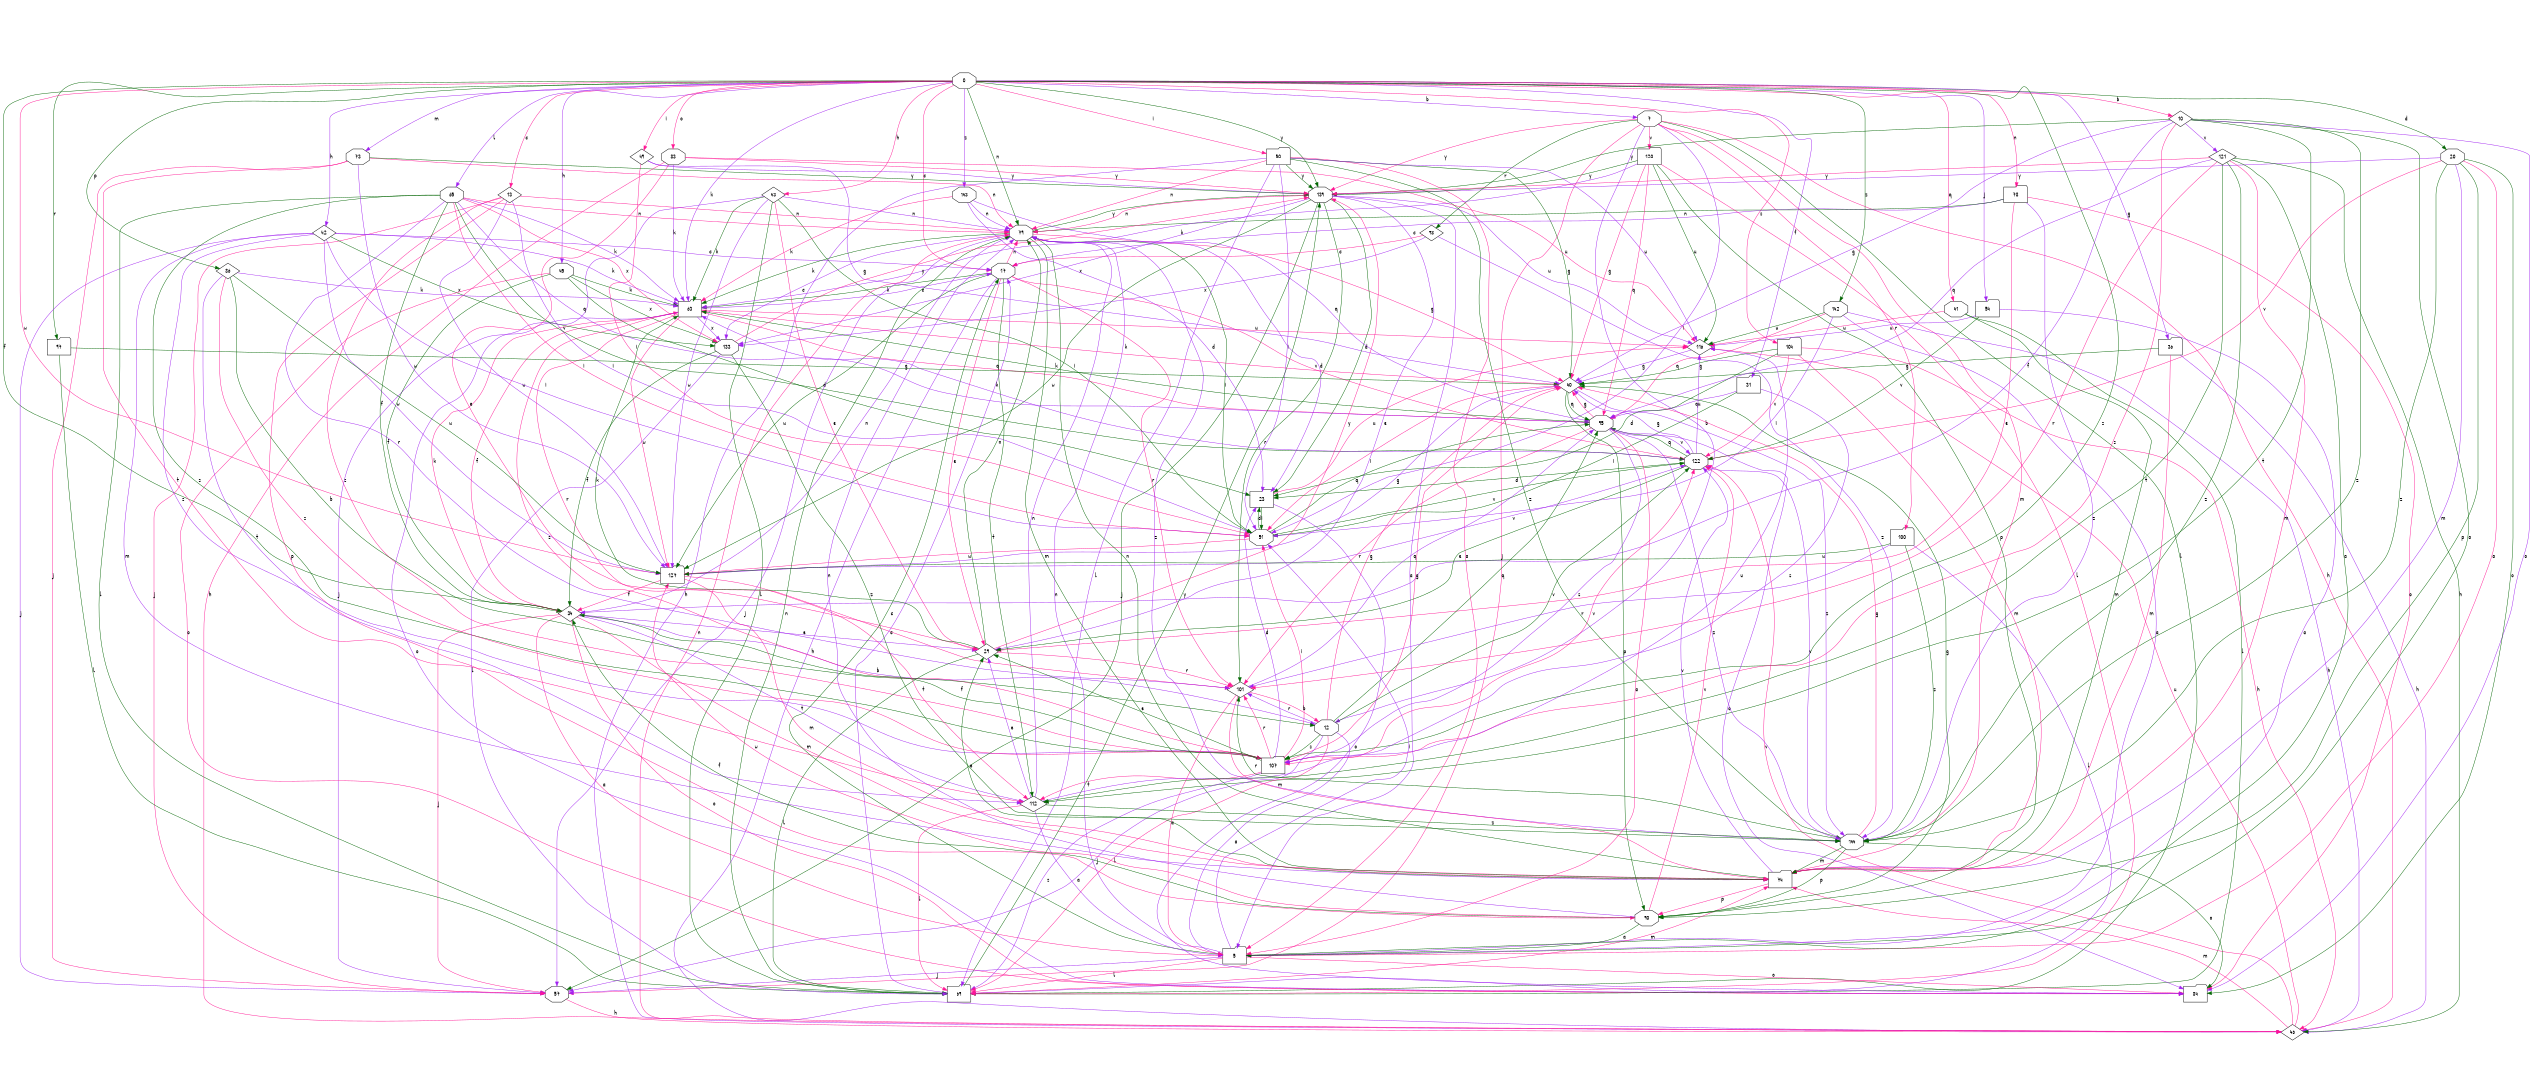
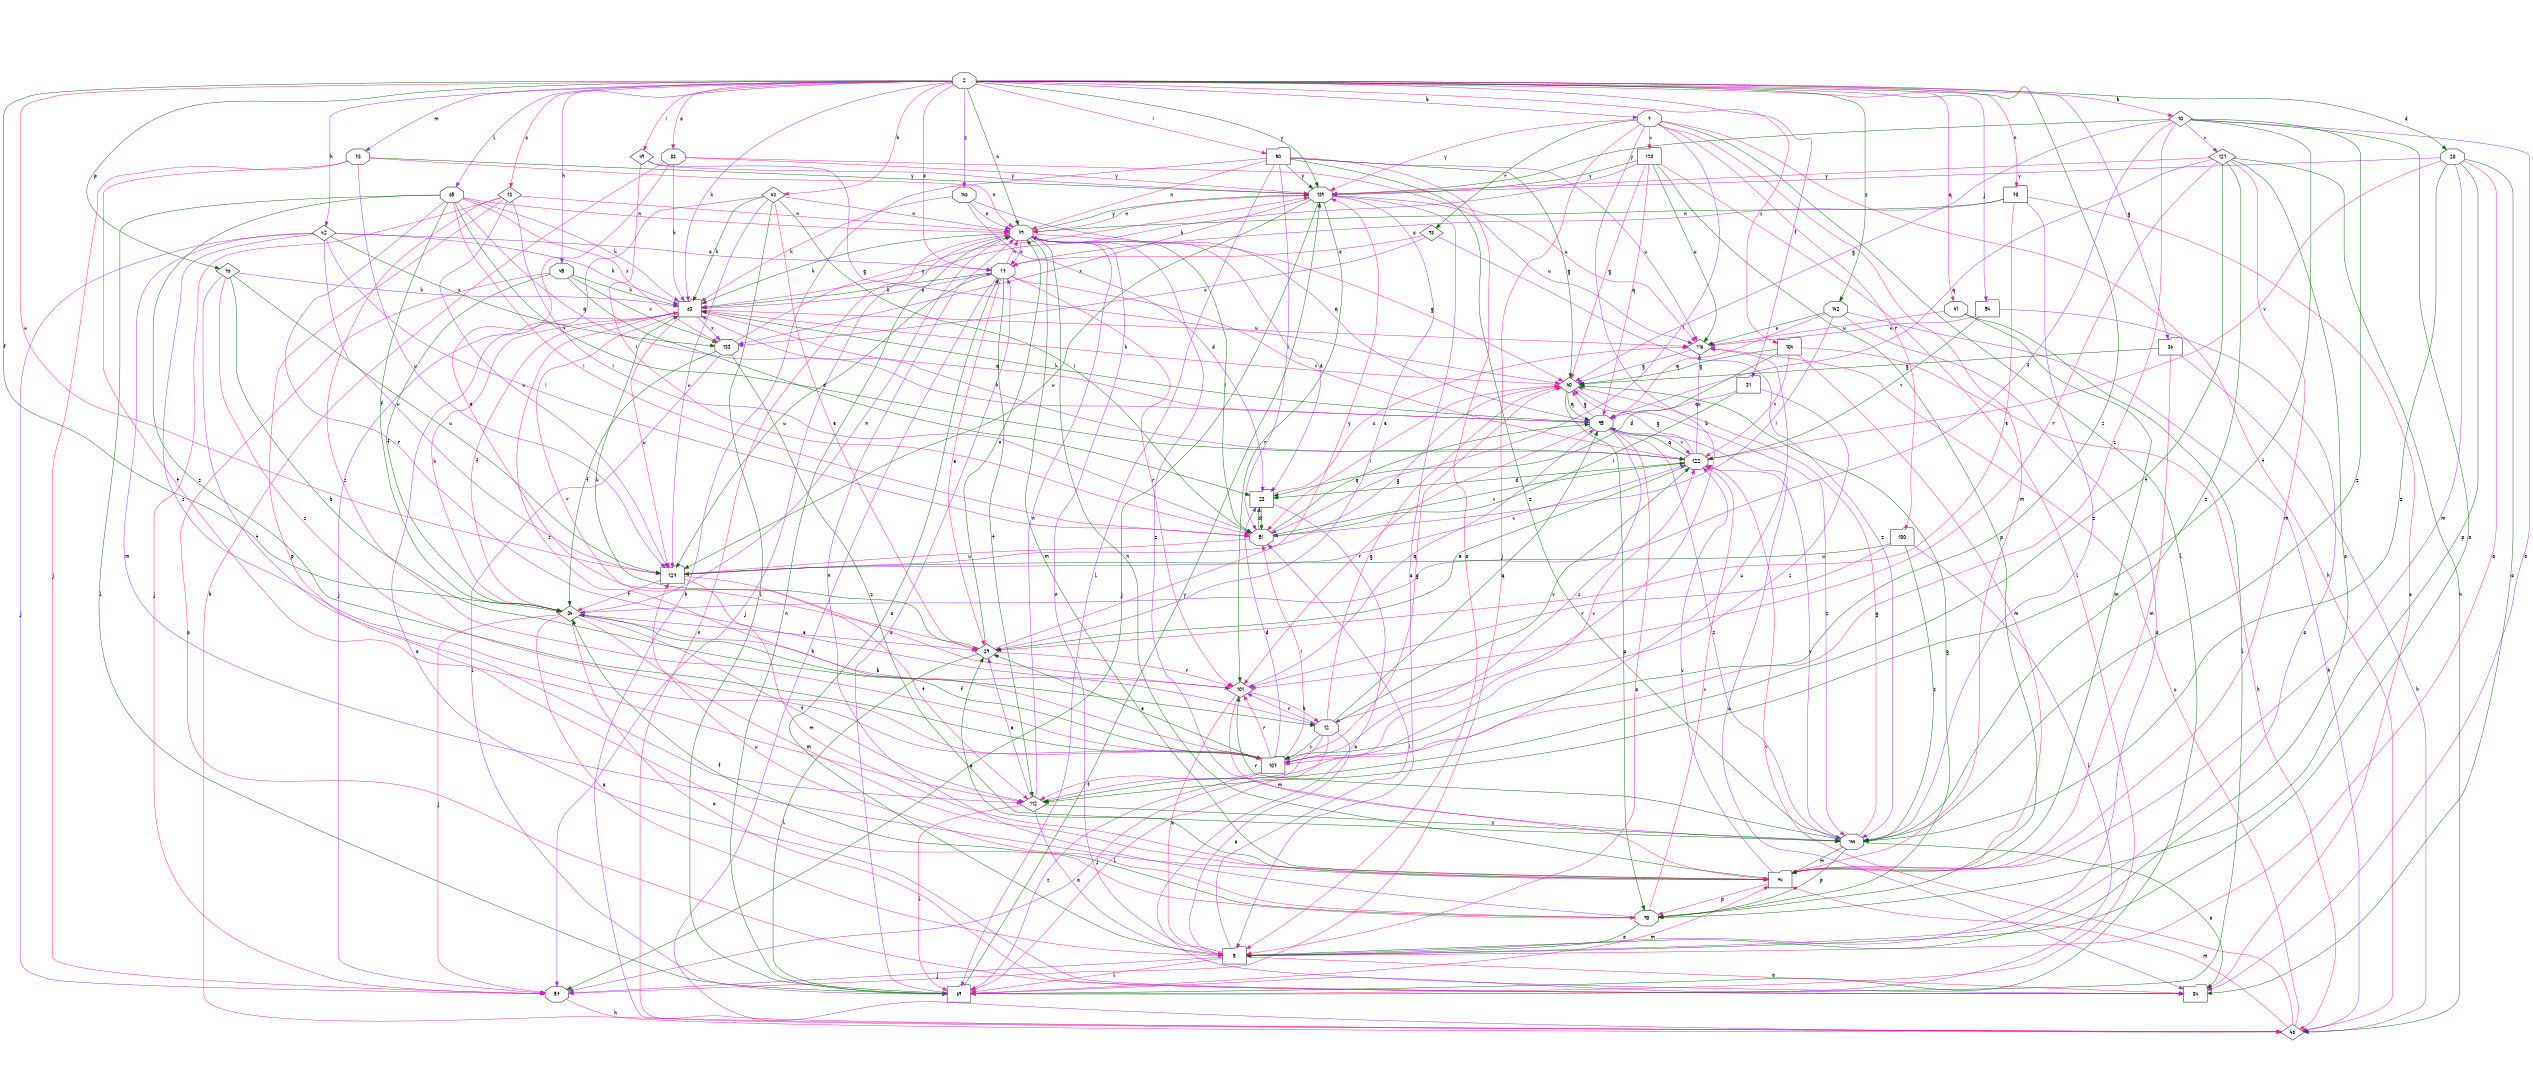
node "0": label "0" -> "2"
edge "79" -> "133": now "79" -> "17"
node "86": label "86" -> "76"
node "97": removed
edge "139" -> "23": removed, label "d"
